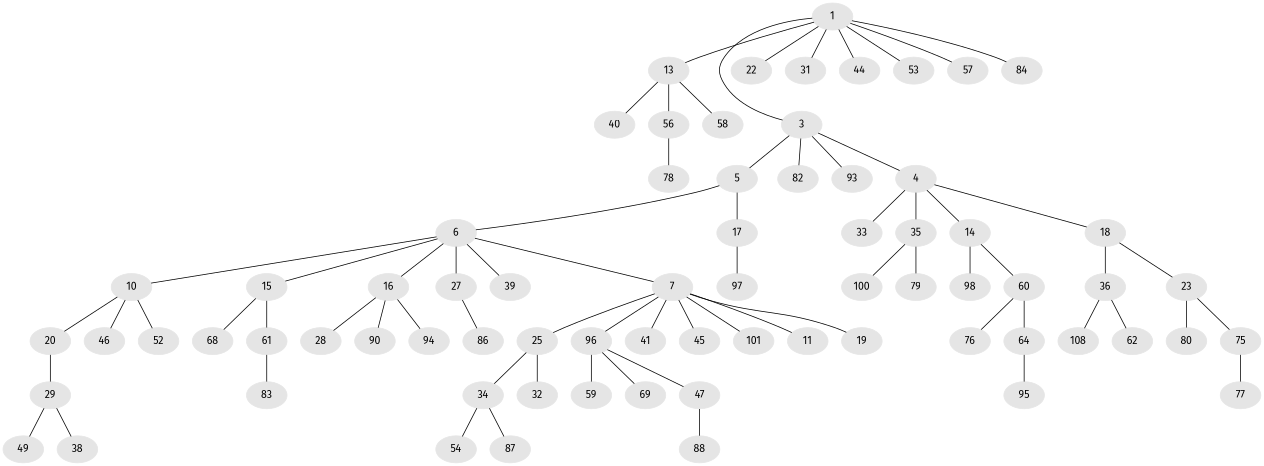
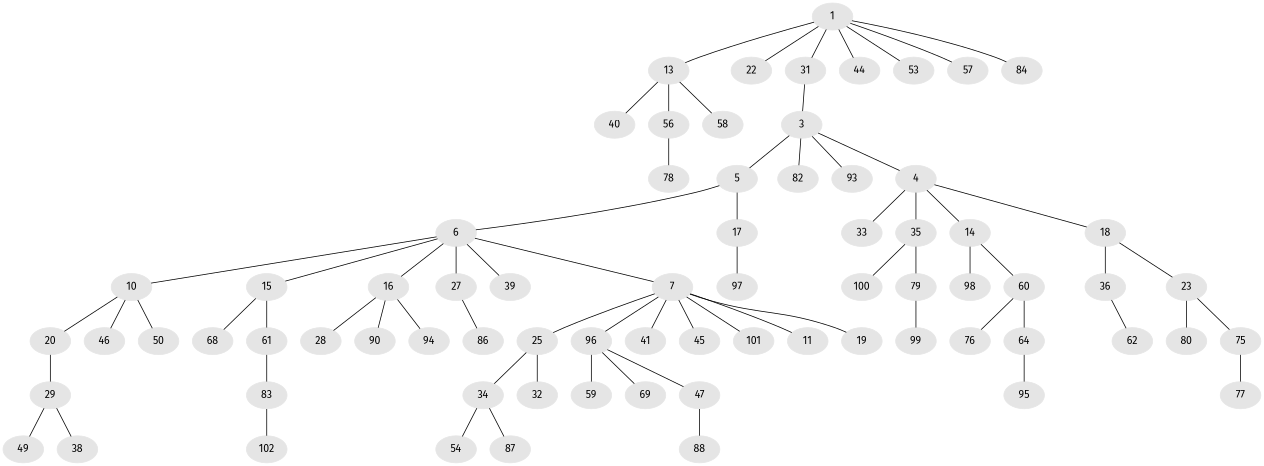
edge "1" -- "3": now "31" -- "3"
node "52": label "52" -> "50"
node "99": added
node "108": removed
node "102": added
